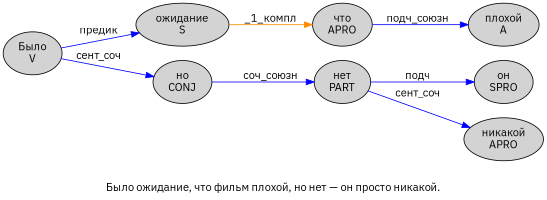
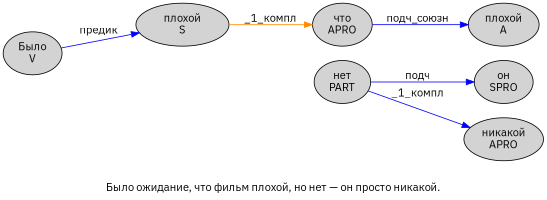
node "ожидание S": label "ожидание S" -> "плохой S"
node "но CONJ": removed
edge "нет PART" -> "никакой APRO": label "сент_соч" -> "_1_компл"
